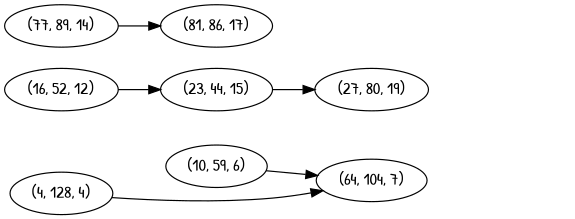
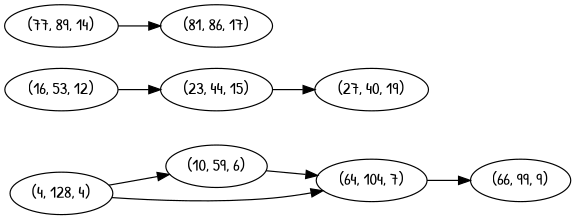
node "(16, 52, 12)": label "(16, 52, 12)" -> "(16, 53, 12)"
node "(27, 80, 19)": label "(27, 80, 19)" -> "(27, 40, 19)"
node "(66, 99, 9)": added
edge "(4, 128, 4)" -> "(10, 59, 6)": added
